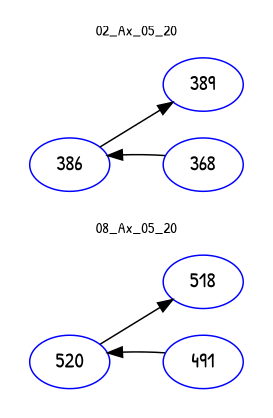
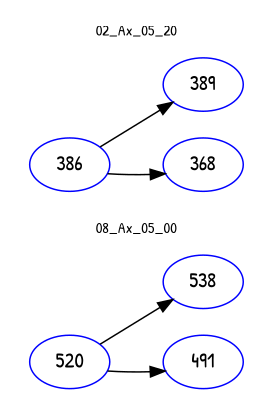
edge "368" -> "386": reversed
cluster "08_Ax_05_20": label "08_Ax_05_20" -> "08_Ax_05_00"
node "518": label "518" -> "538"
edge "491" -> "520": reversed
